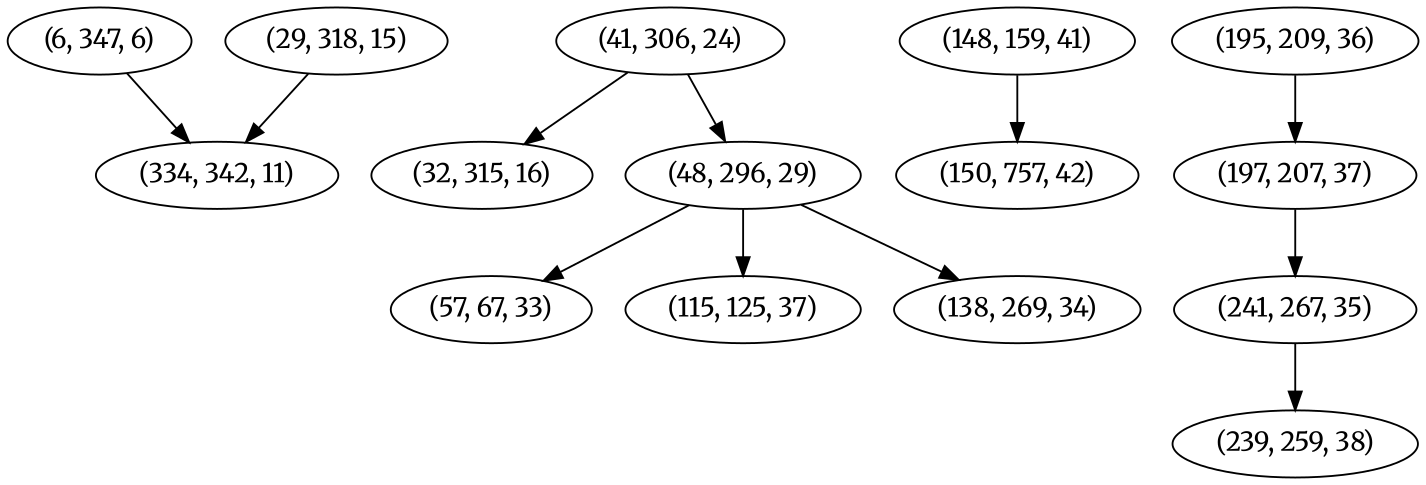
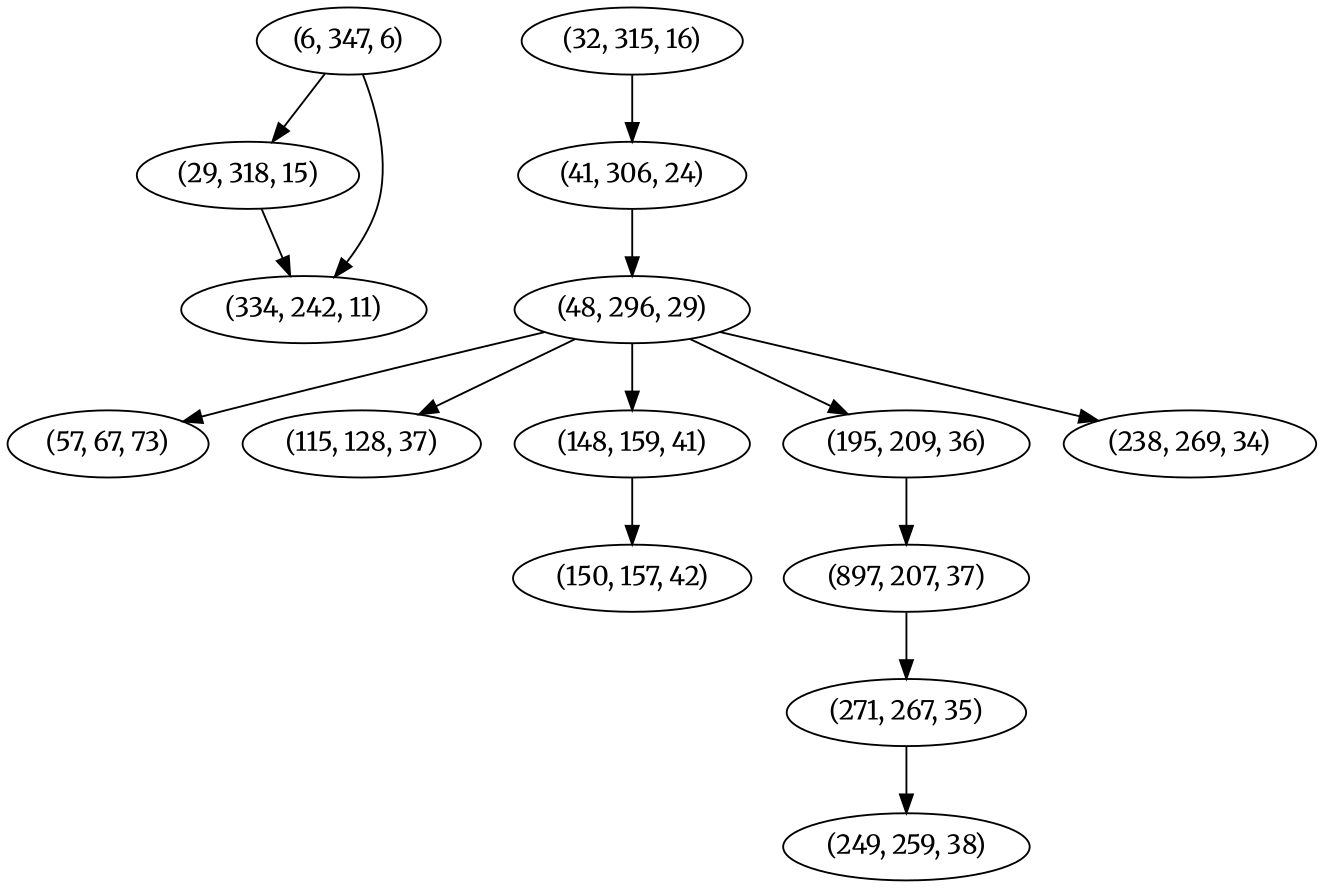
edge "(6, 347, 6)" -> "(29, 318, 15)": added
edge "(41, 306, 24)" -> "(32, 315, 16)": reversed
node "(334, 342, 11)": label "(334, 342, 11)" -> "(334, 242, 11)"
node "(150, 757, 42)": label "(150, 757, 42)" -> "(150, 157, 42)"
node "(197, 207, 37)": label "(197, 207, 37)" -> "(897, 207, 37)"
node "(57, 67, 33)": label "(57, 67, 33)" -> "(57, 67, 73)"
node "(115, 125, 37)": label "(115, 125, 37)" -> "(115, 128, 37)"
node "(138, 269, 34)": label "(138, 269, 34)" -> "(238, 269, 34)"
node "(241, 267, 35)": label "(241, 267, 35)" -> "(271, 267, 35)"
edge "(48, 296, 29)" -> "(148, 159, 41)": added
edge "(48, 296, 29)" -> "(195, 209, 36)": added
node "(239, 259, 38)": label "(239, 259, 38)" -> "(249, 259, 38)"
